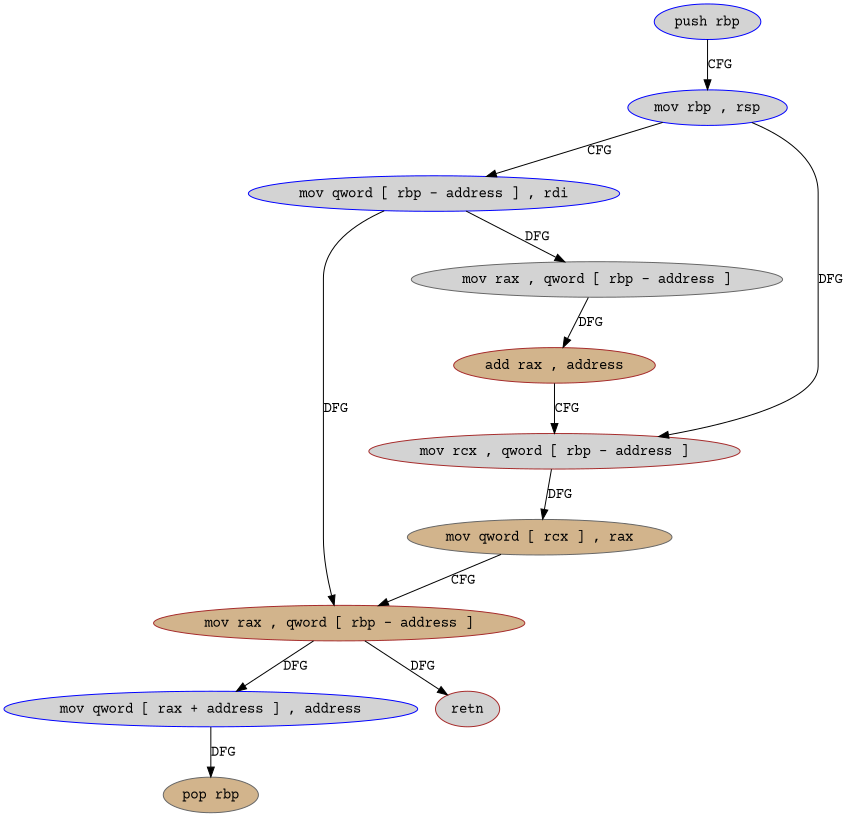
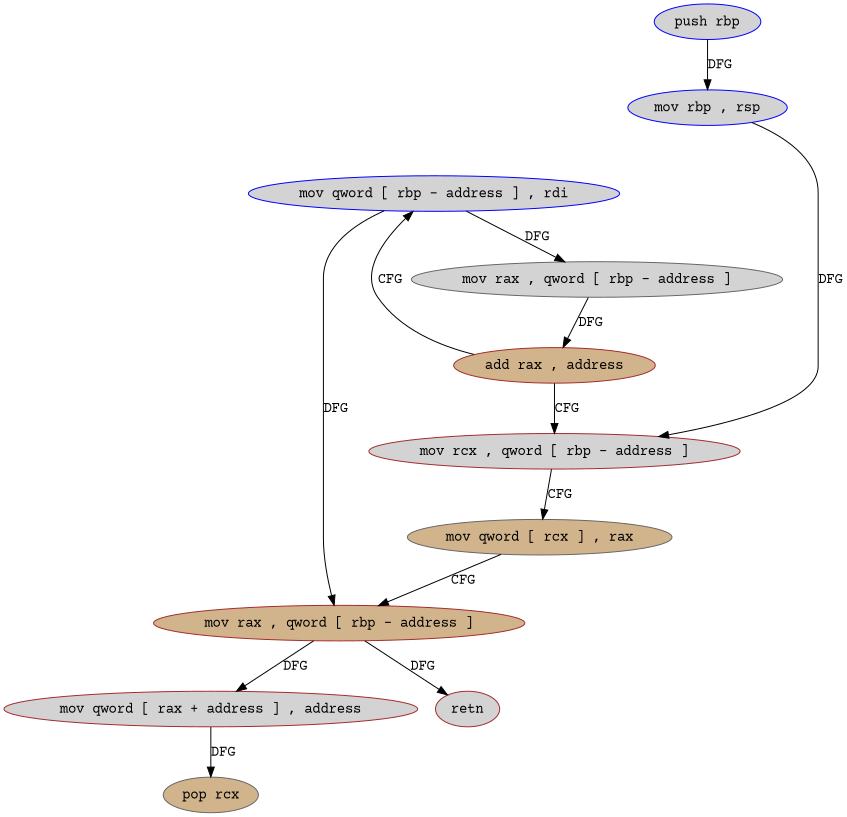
edge "push rbp" -> "mov rbp , rsp": label "CFG" -> "DFG"
edge "mov rbp , rsp" -> "mov qword [ rbp - address ] , rdi": now "add rax , address" -> "mov qword [ rbp - address ] , rdi"
edge "mov rcx , qword [ rbp - address ]" -> "mov qword [ rcx ] , rax": label "DFG" -> "CFG"
node "mov qword [ rax + address ] , address": color blue -> brown
node "pop rbp": label "pop rbp" -> "pop rcx"
